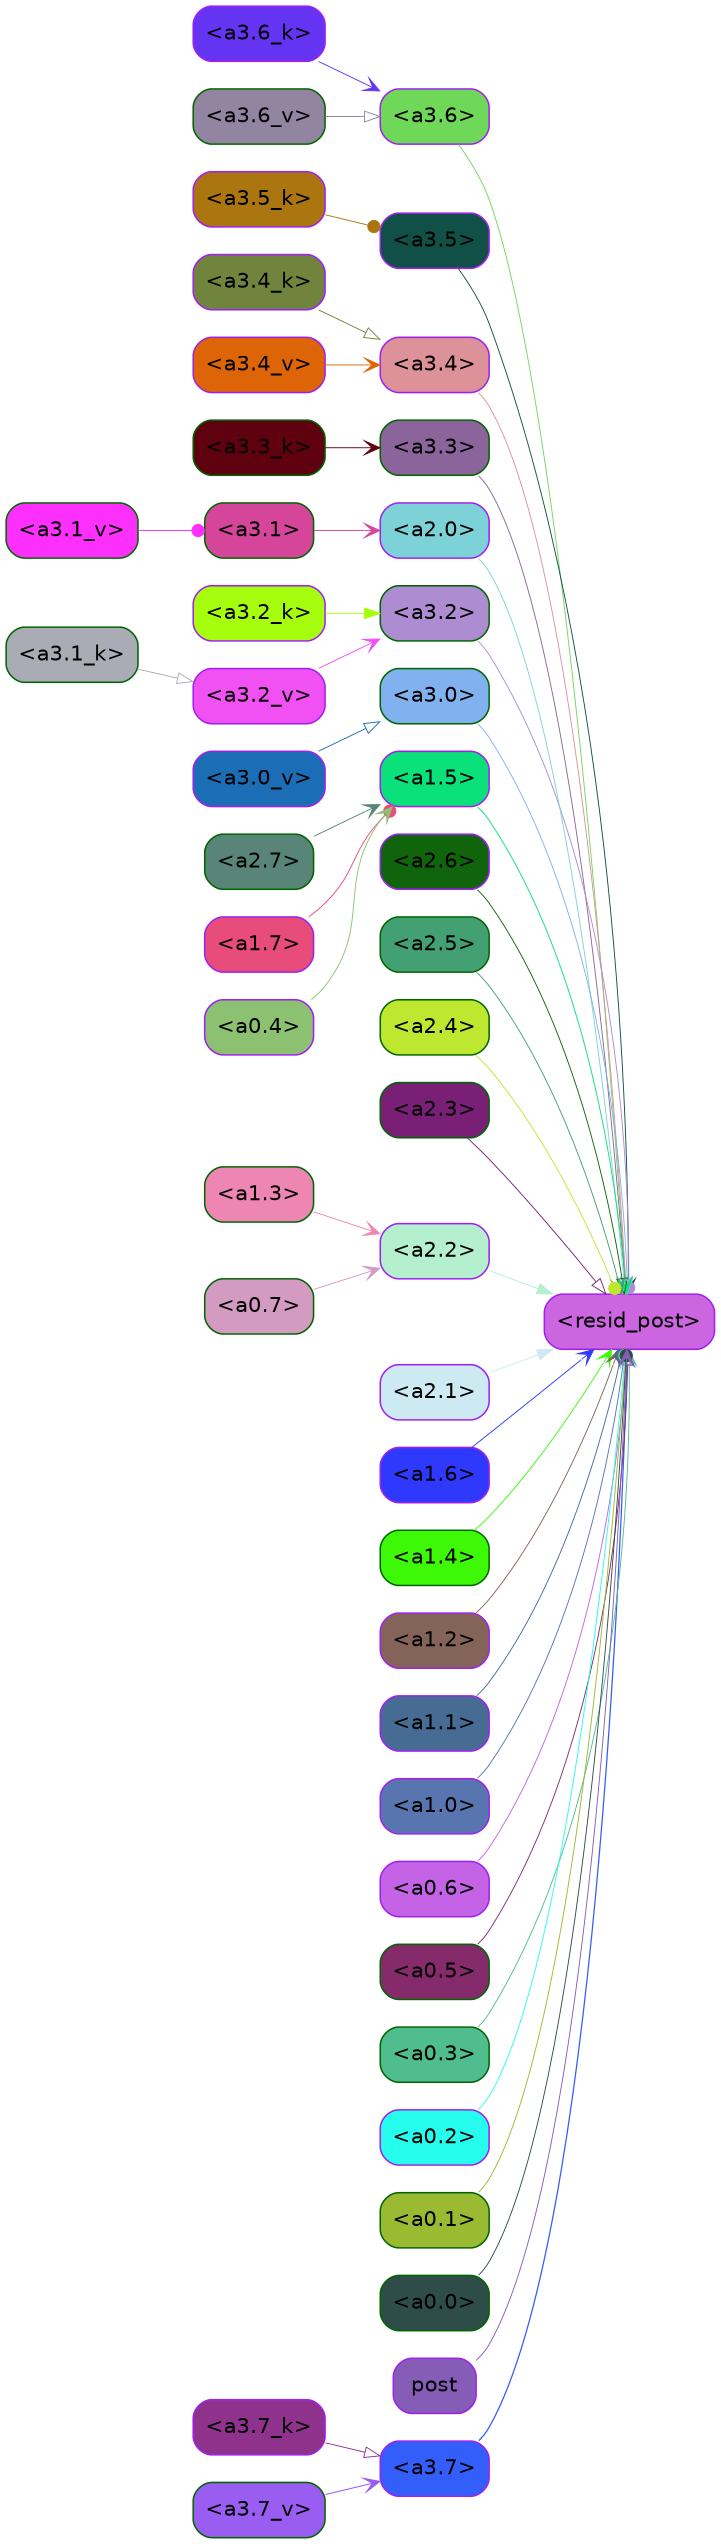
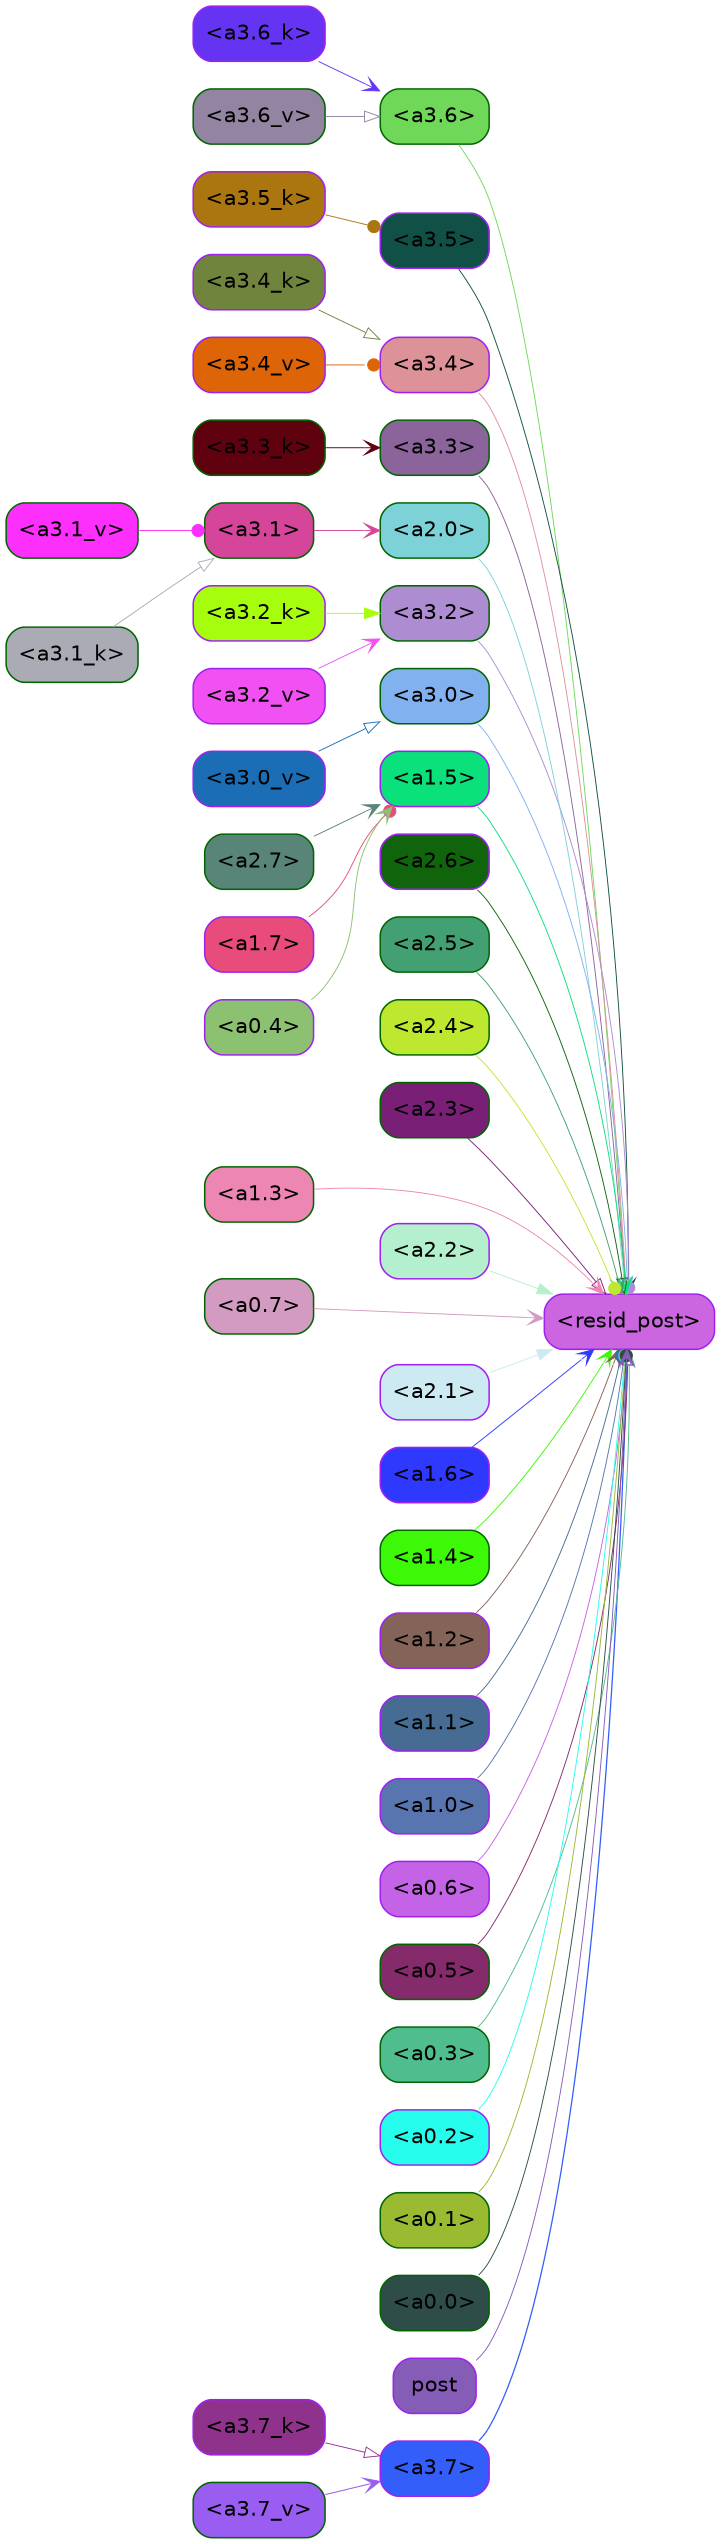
node "<a3.6>": color purple -> darkgreen
edge "<a3.4_v>" -> "<a3.4>": arrowhead vee -> dot
node "<a2.0>": color purple -> darkgreen
edge "<a3.1_k>" -> "<a3.2_v>": now "<a3.1_k>" -> "<a3.1>"
edge "<a1.3>" -> "<a2.2>": now "<a1.3>" -> "<resid_post>"
edge "<a0.7>" -> "<a2.2>": now "<a0.7>" -> "<resid_post>"
edge "<a0.3>" -> "<resid_post>": arrowhead vee -> onormal
